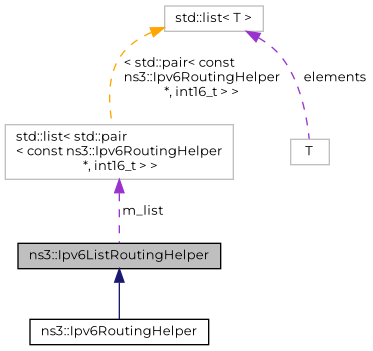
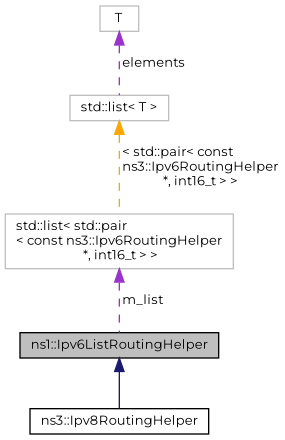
edge "T" -> "std::list< T >": reversed
node "ns3::Ipv6ListRoutingHelper": label "ns3::Ipv6ListRoutingHelper" -> "ns1::Ipv6ListRoutingHelper"
node "ns3::Ipv6RoutingHelper": label "ns3::Ipv6RoutingHelper" -> "ns3::Ipv8RoutingHelper"
